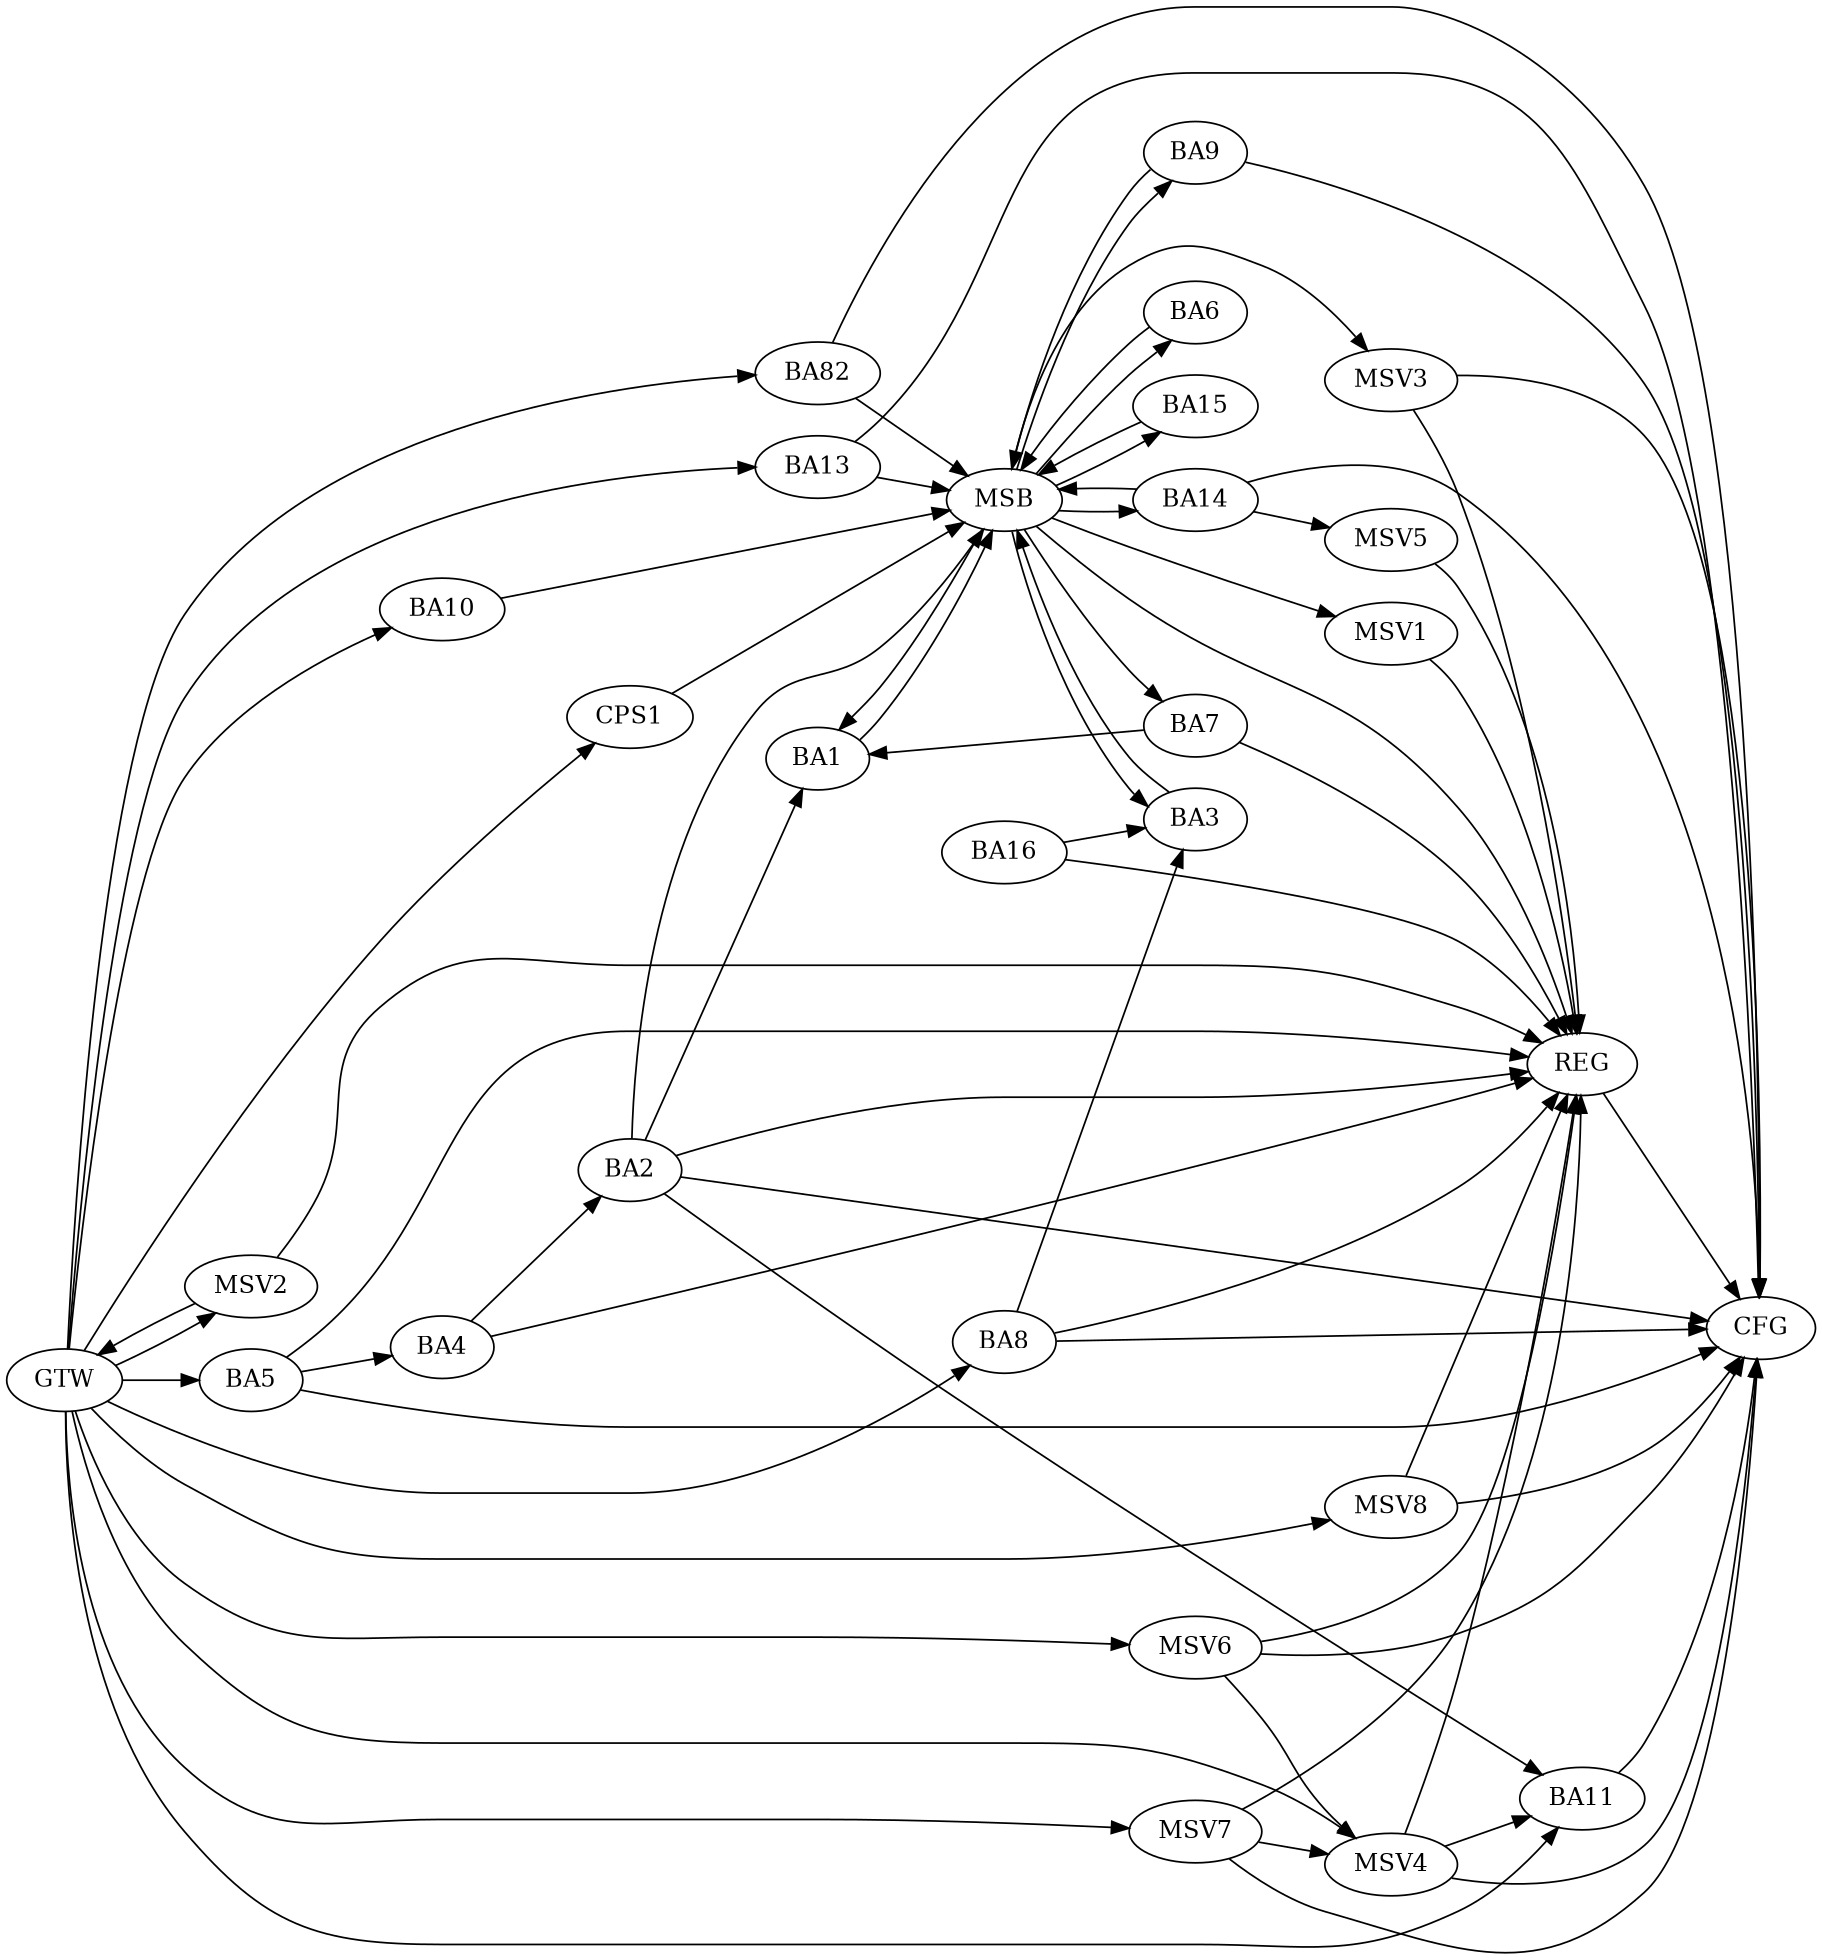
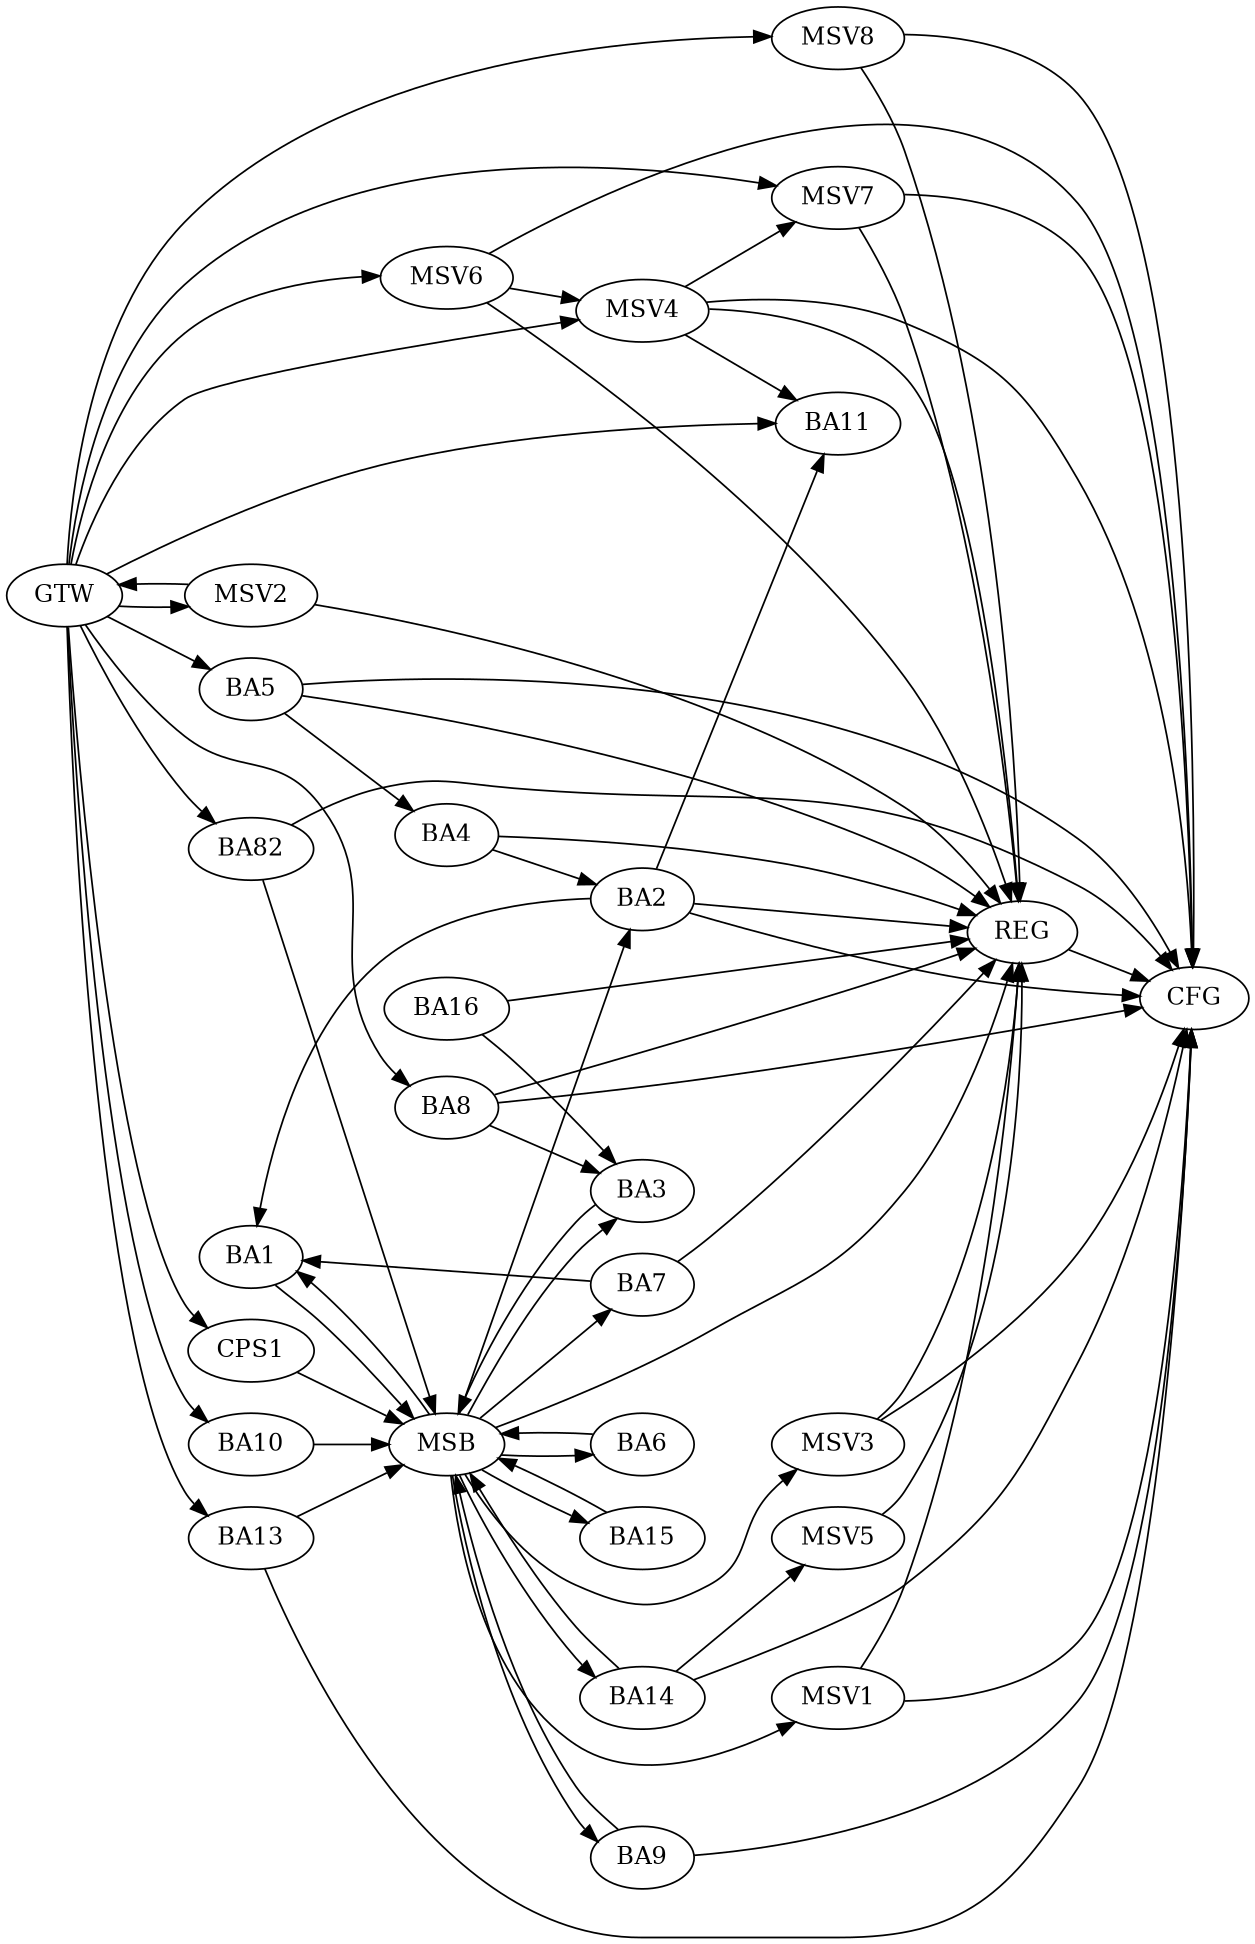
edge "BA2" -> "MSB": reversed
edge "BA11" -> "CFG": now "MSV1" -> "CFG"
edge "MSV7" -> "MSV4": reversed
